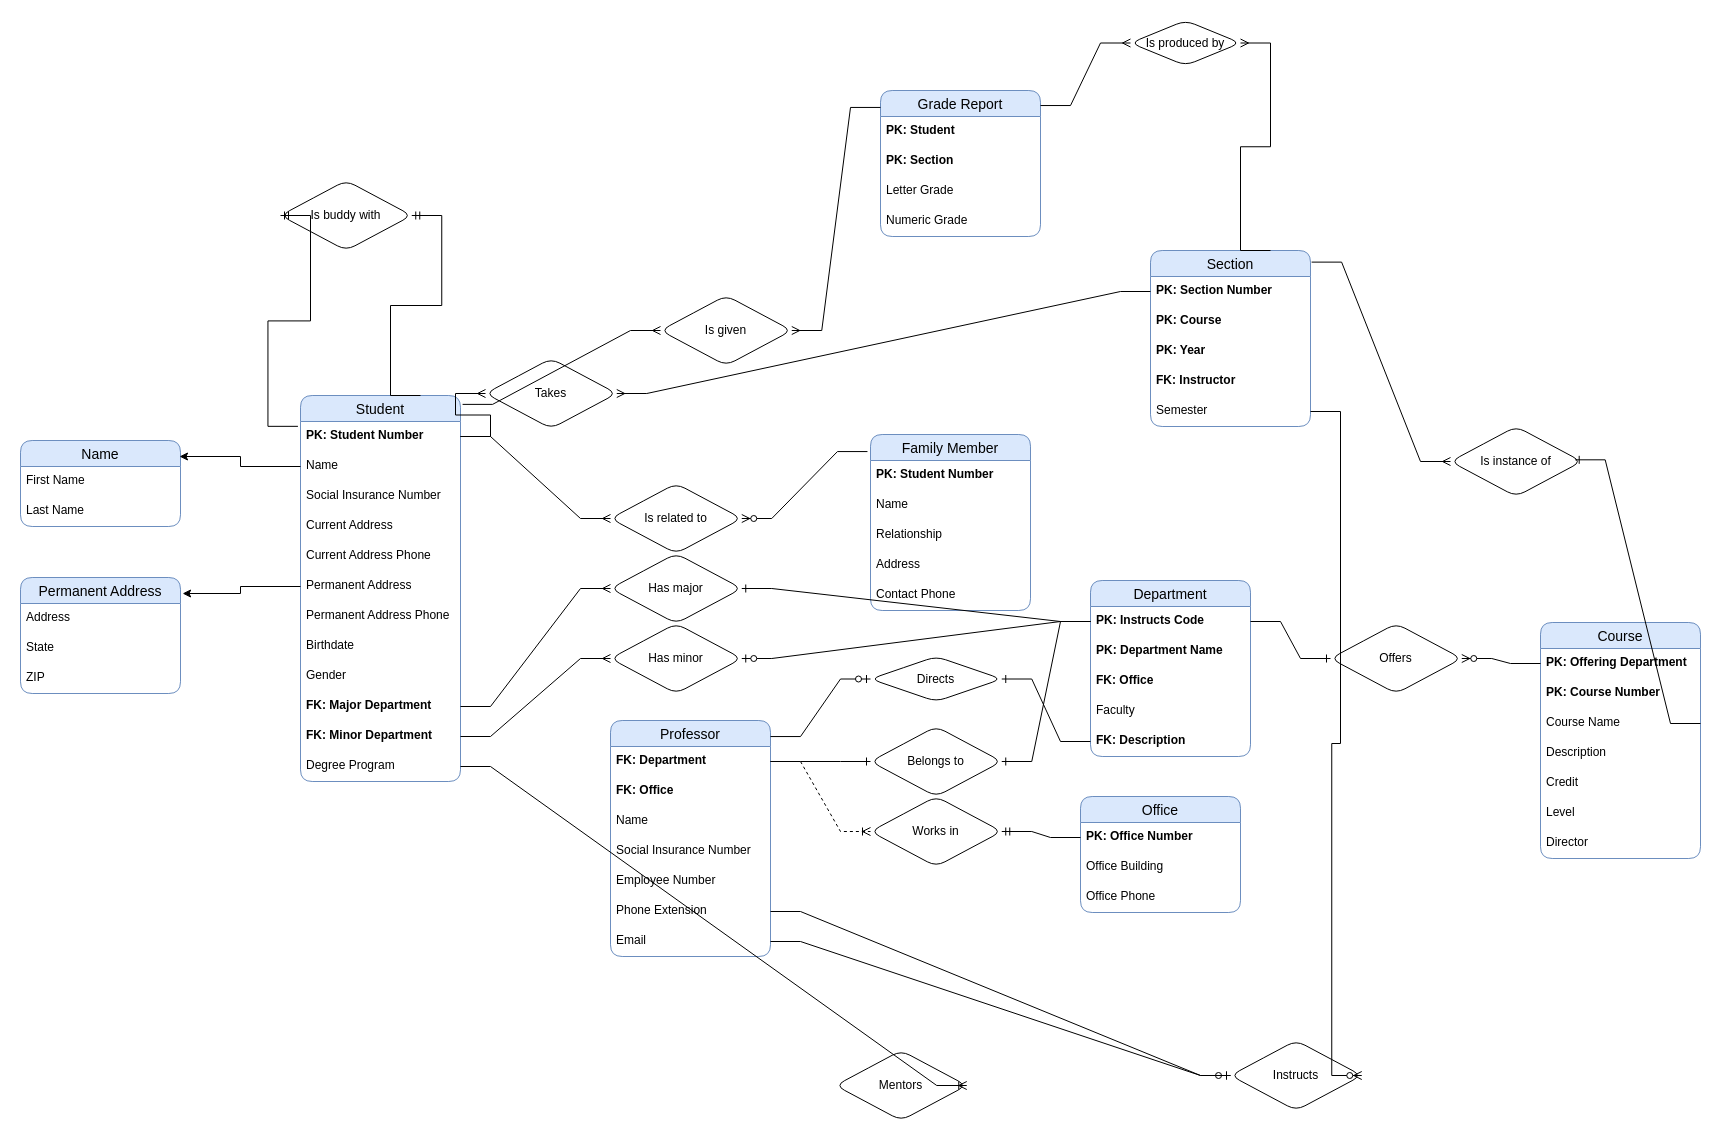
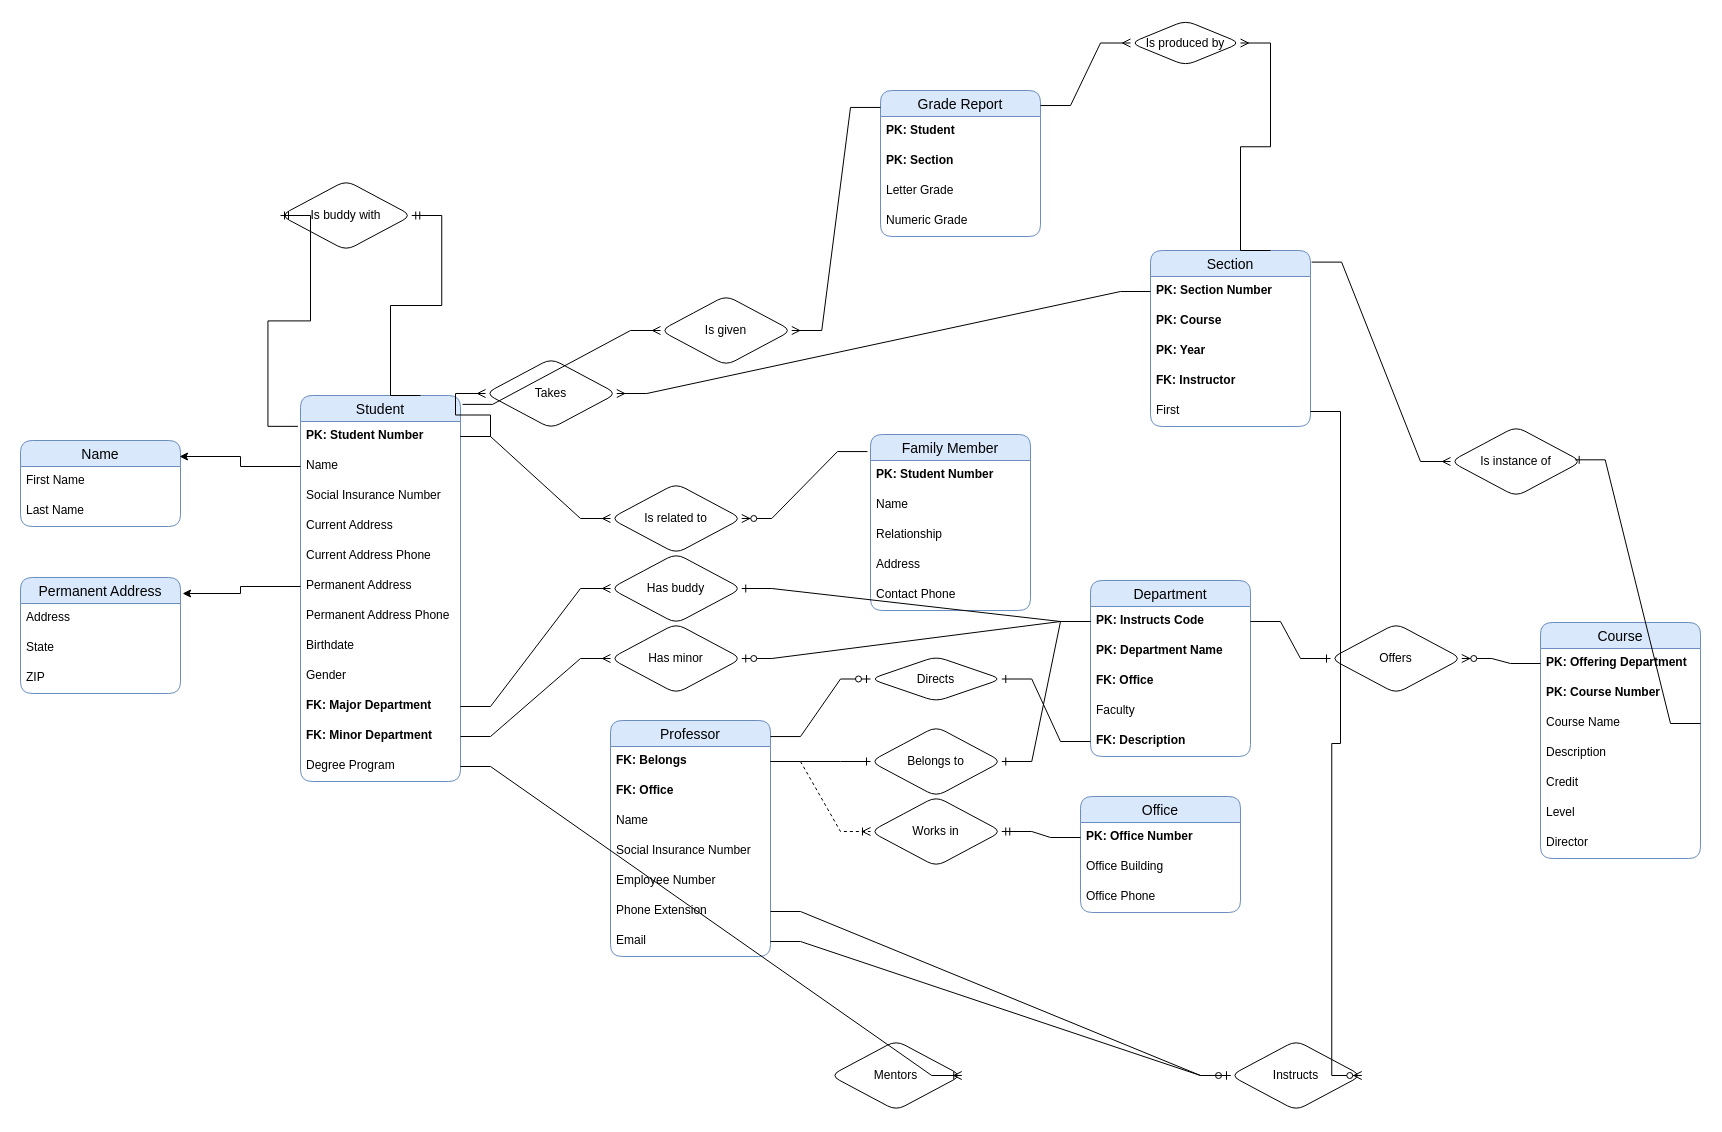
node "Semester": label "Semester" -> "First"
node "Has major": label "Has major" -> "Has buddy"
node "FK: Department": label "FK: Department" -> "FK: Belongs"
node "Mentors": moved (901, 1086) -> (896, 1076)
